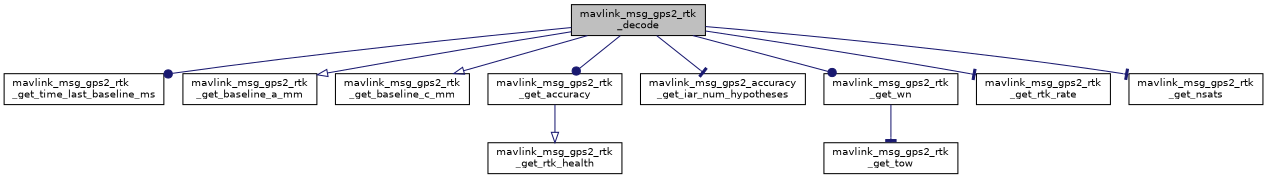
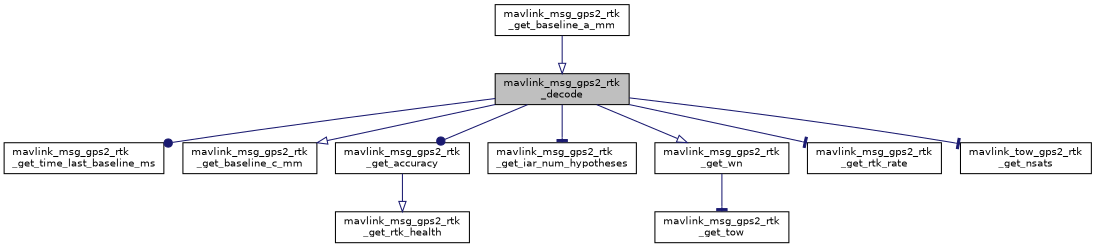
edge "mavlink_msg_gps2_rtk _decode" -> "mavlink_msg_gps2_rtk _get_baseline_a_mm": reversed
edge "mavlink_msg_gps2_rtk _decode" -> "mavlink_msg_gps2_rtk _get_wn": arrowhead dot -> onormal
node "mavlink_msg_gps2_accuracy _get_iar_num_hypotheses": label "mavlink_msg_gps2_accuracy _get_iar_num_hypotheses" -> "mavlink_msg_gps2_rtk _get_iar_num_hypotheses"
node "mavlink_msg_gps2_rtk _get_nsats": label "mavlink_msg_gps2_rtk _get_nsats" -> "mavlink_tow_gps2_rtk _get_nsats"
